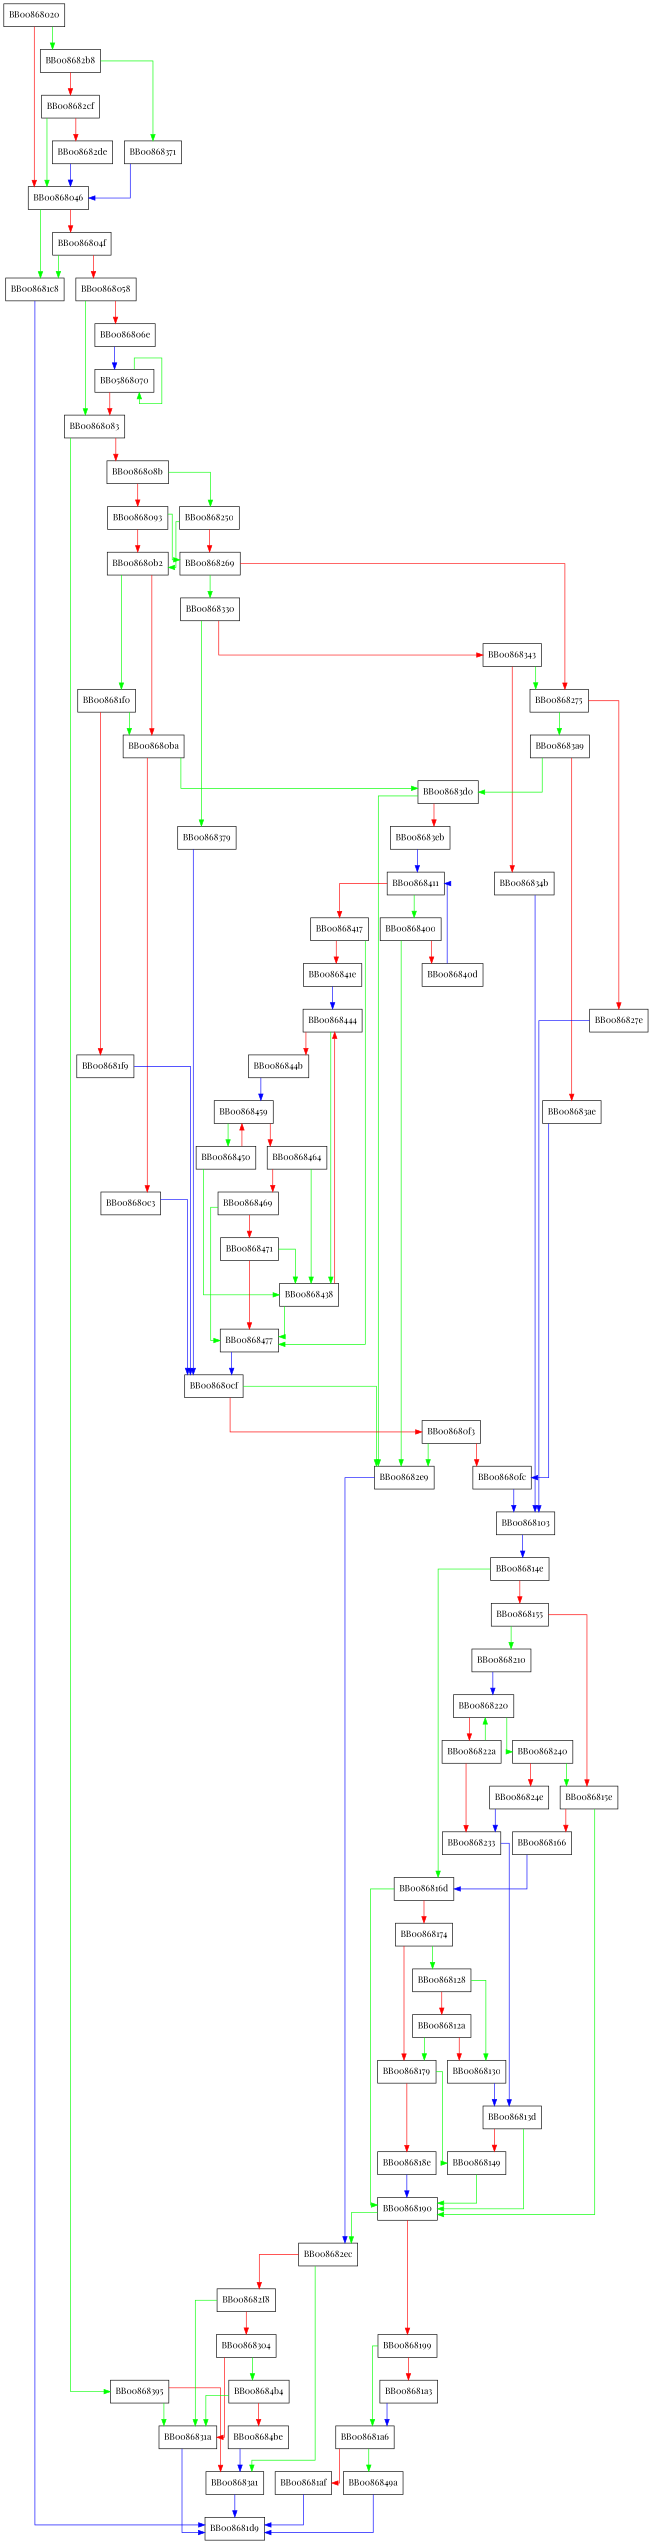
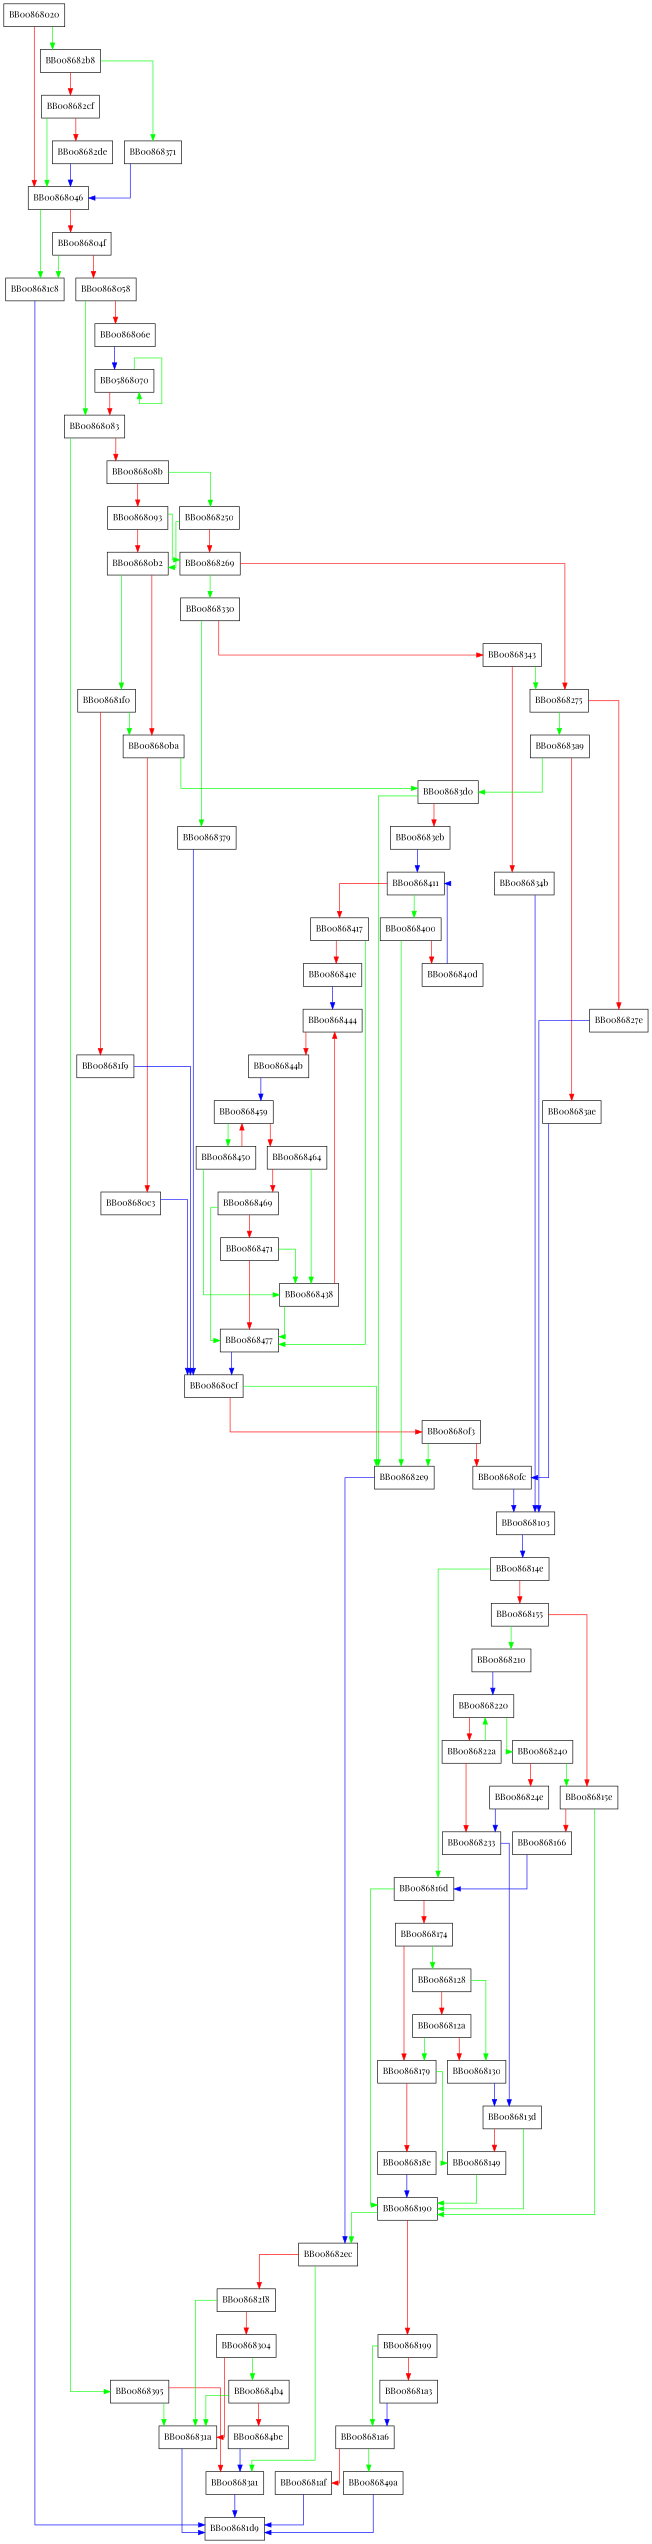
edge "BB00868444" -> "BB00868438": removed
